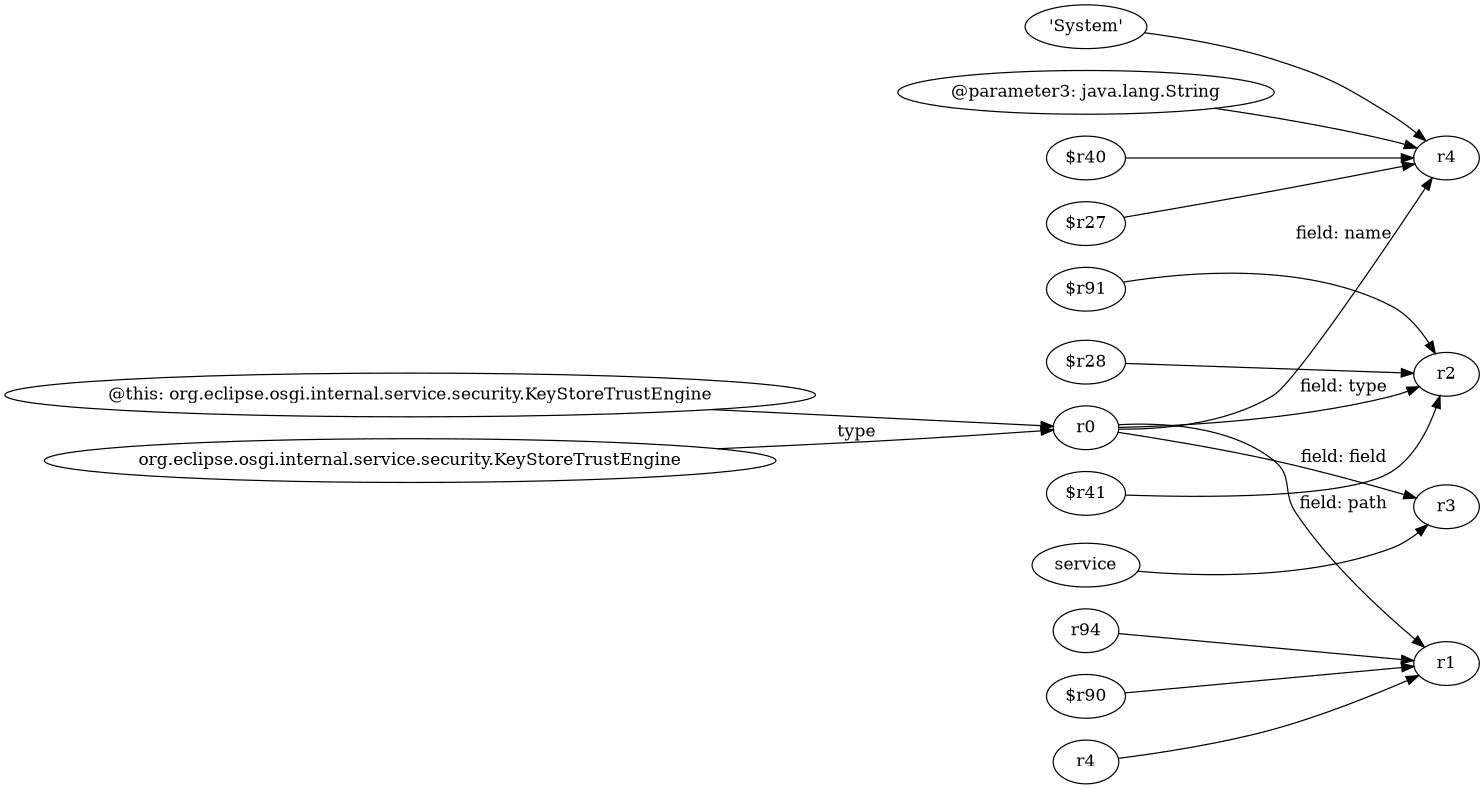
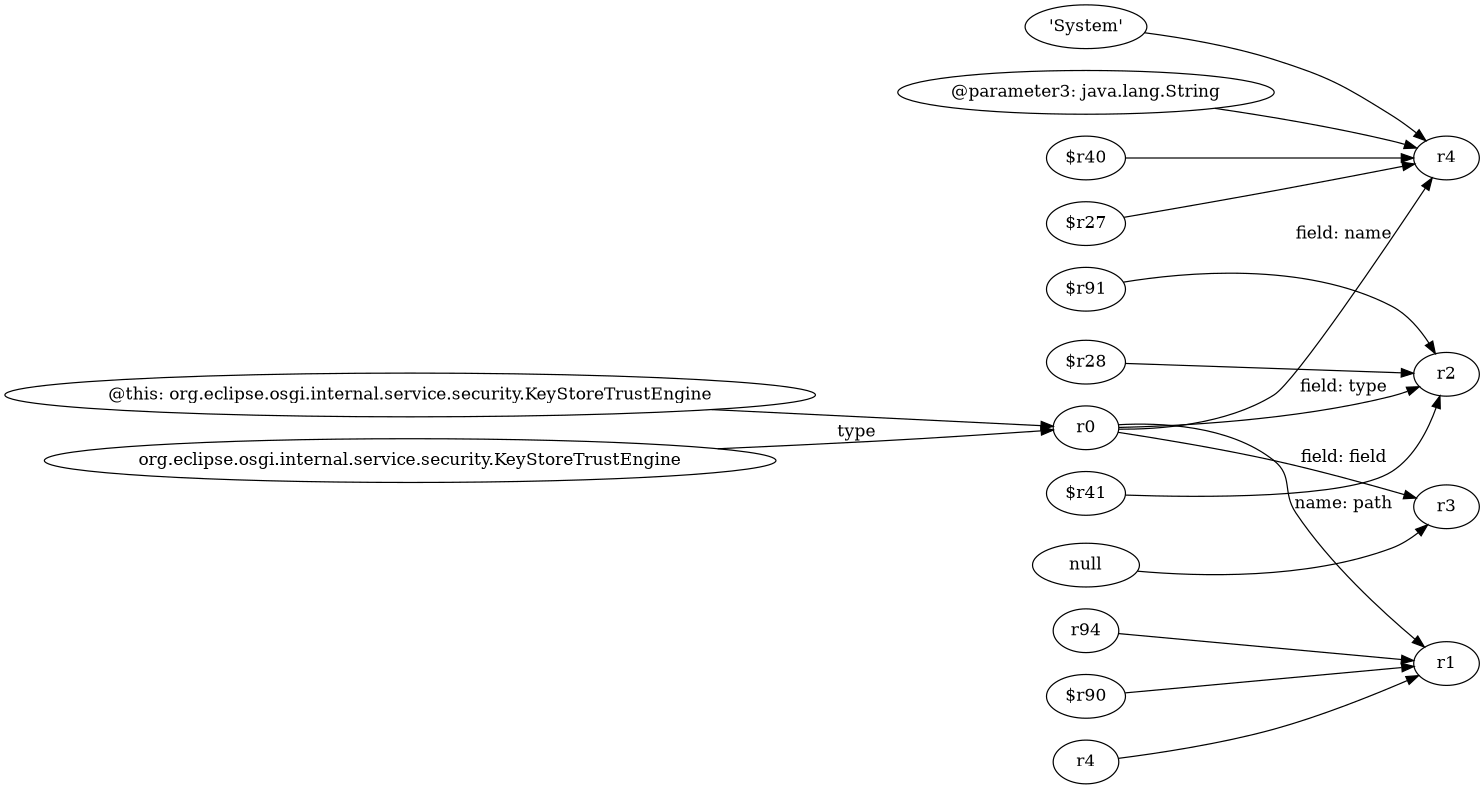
edge "r0" -> "r1": label "field: path" -> "name: path"
node "service": label "service" -> "null"
